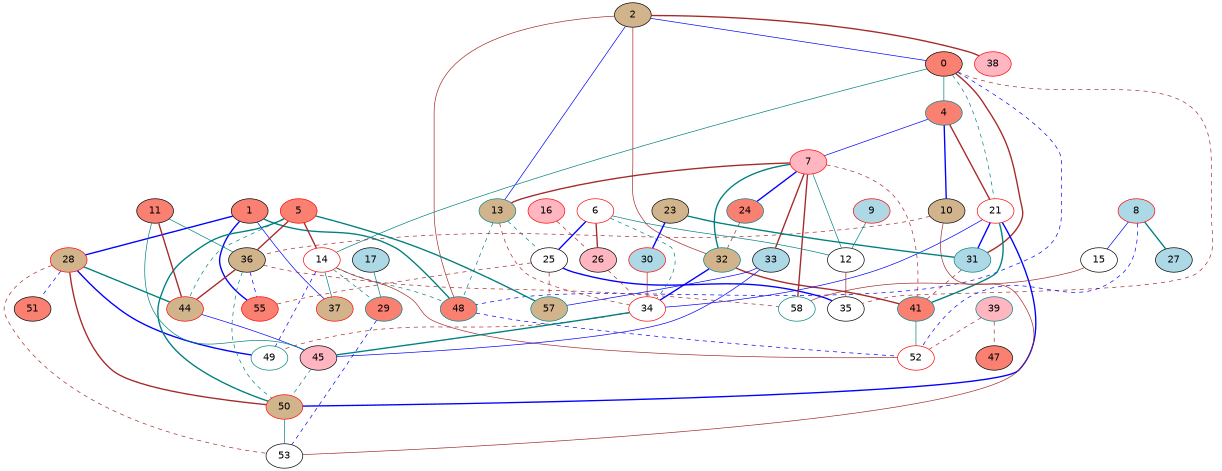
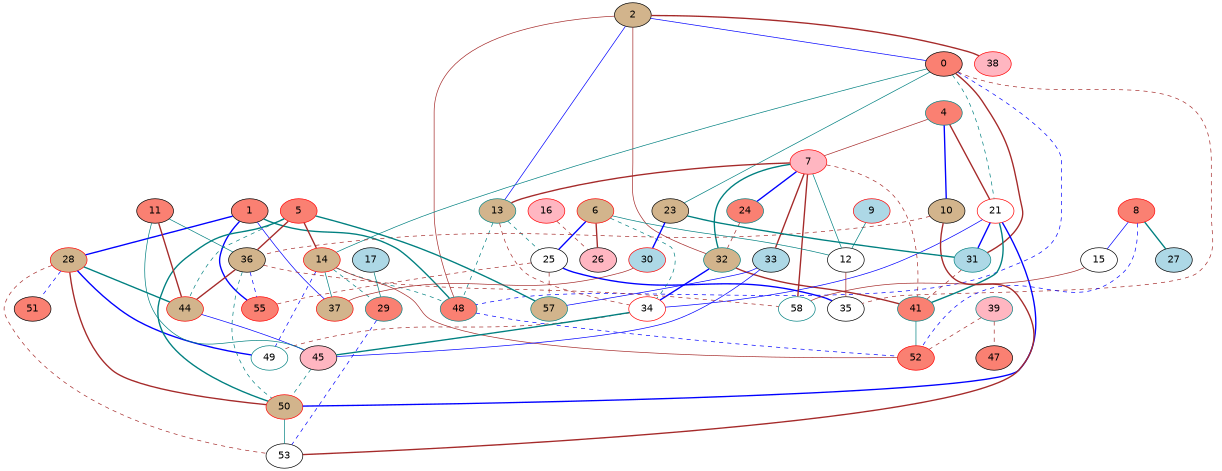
edge "0" -- "4": now "0" -- "23"
edge "4" -- "7": color blue -> brown
node "6": fillcolor white -> tan
node "8": fillcolor lightblue -> salmon
node "14": fillcolor white -> tan
edge "30" -- "34": now "30" -- "37"
edge "26" -- "34": removed
node "52": fillcolor white -> salmon
edge "10" -- "53": style solid -> bold
